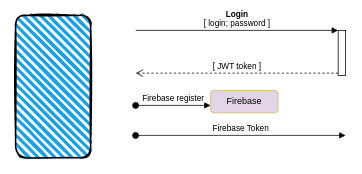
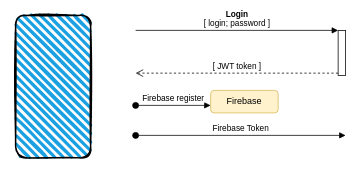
node "Firebase": fillcolor #e1d5e7 -> #fff2cc
